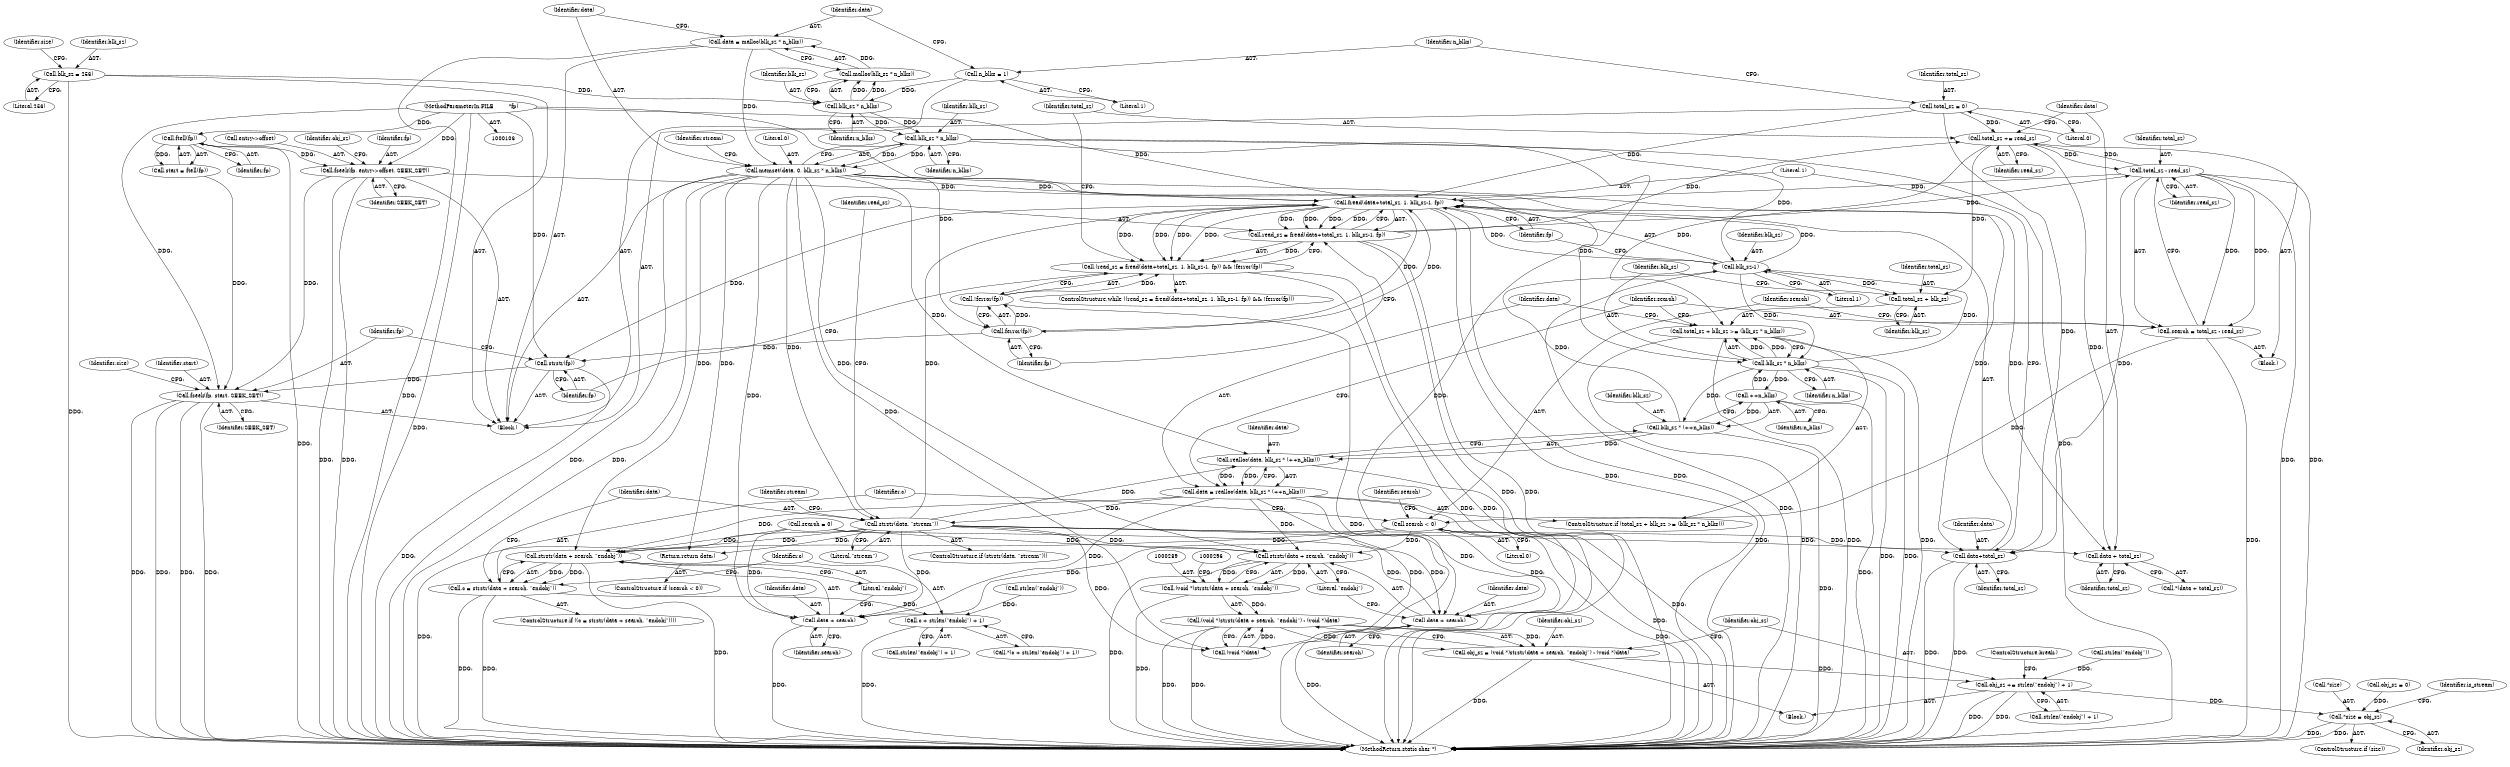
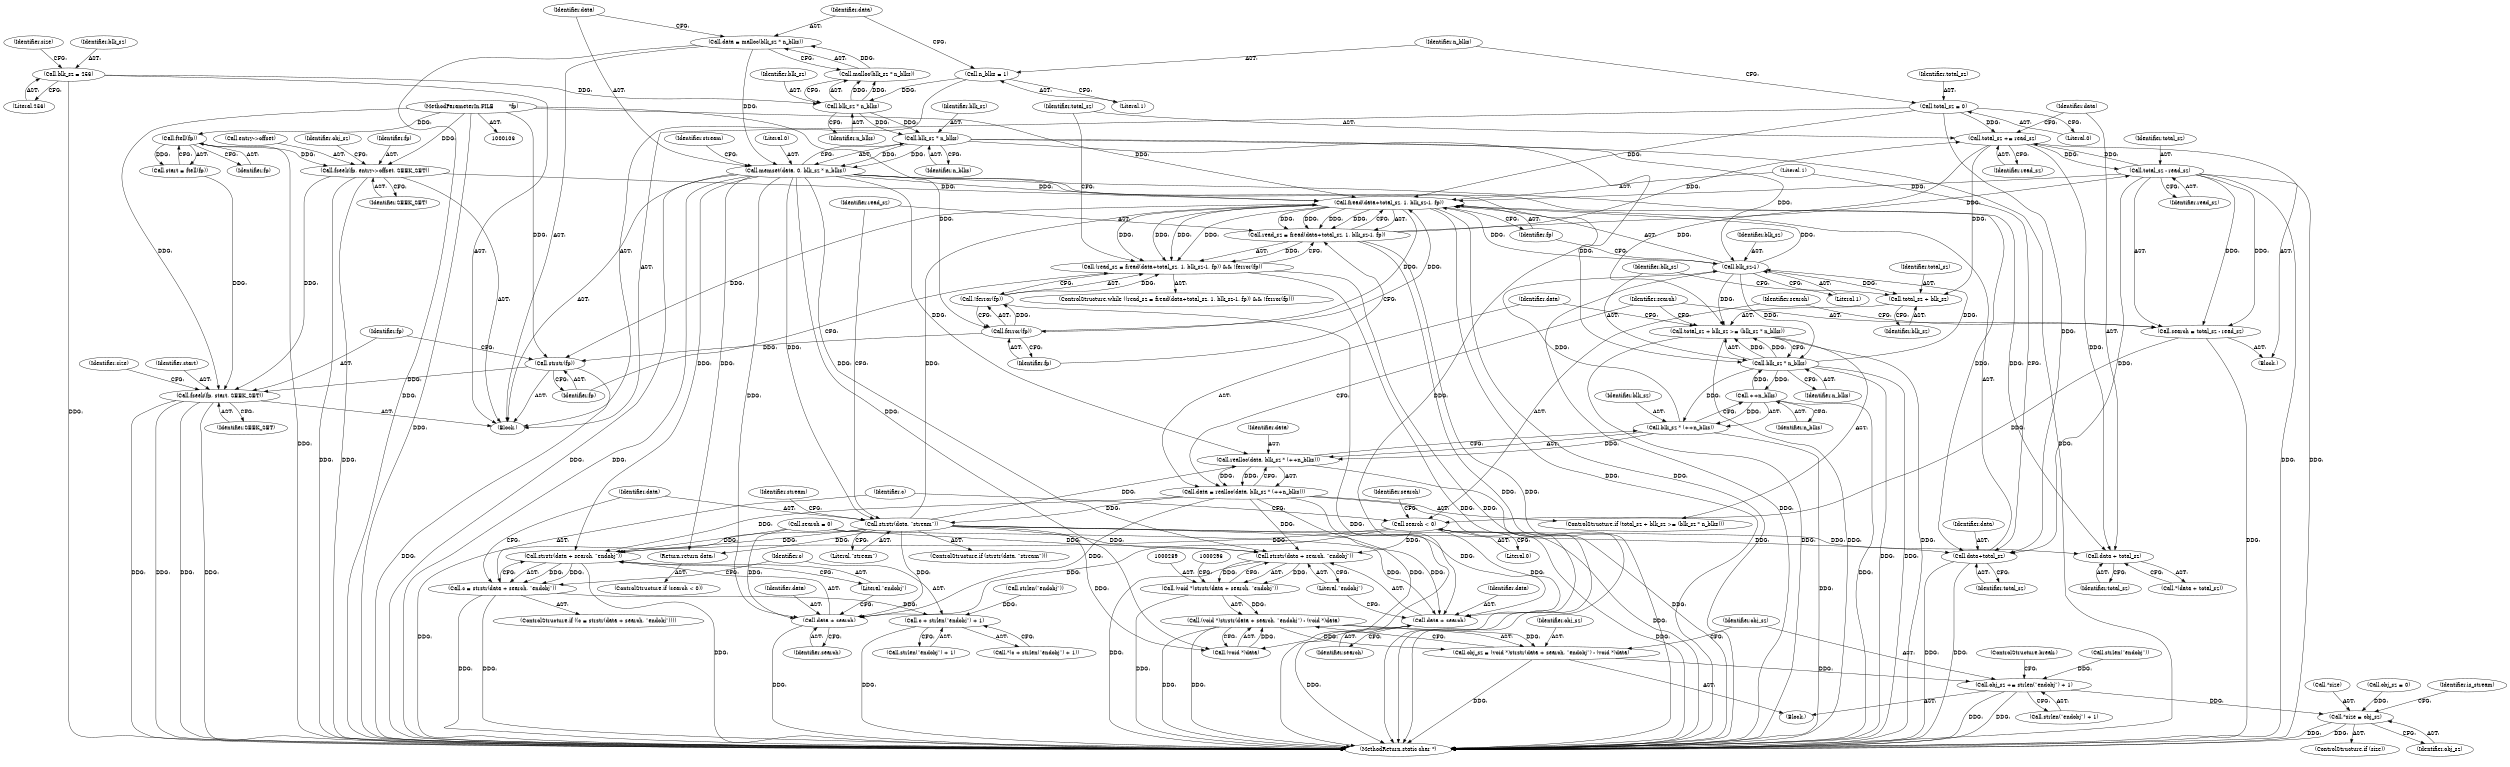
edge "(Call,start = ftell(fp))" -> "(Call,ftell(fp))": label "AST: " -> "CFG: "
edge "(Call,search = total_sz - read_sz)" -> "(Call,total_sz - read_sz)": removed, label "CFG:"
edge "(Call,blk_sz-1)" -> "(Call,total_sz + blk_sz >= (blk_sz * n_blks))": added, label "DDG:"
